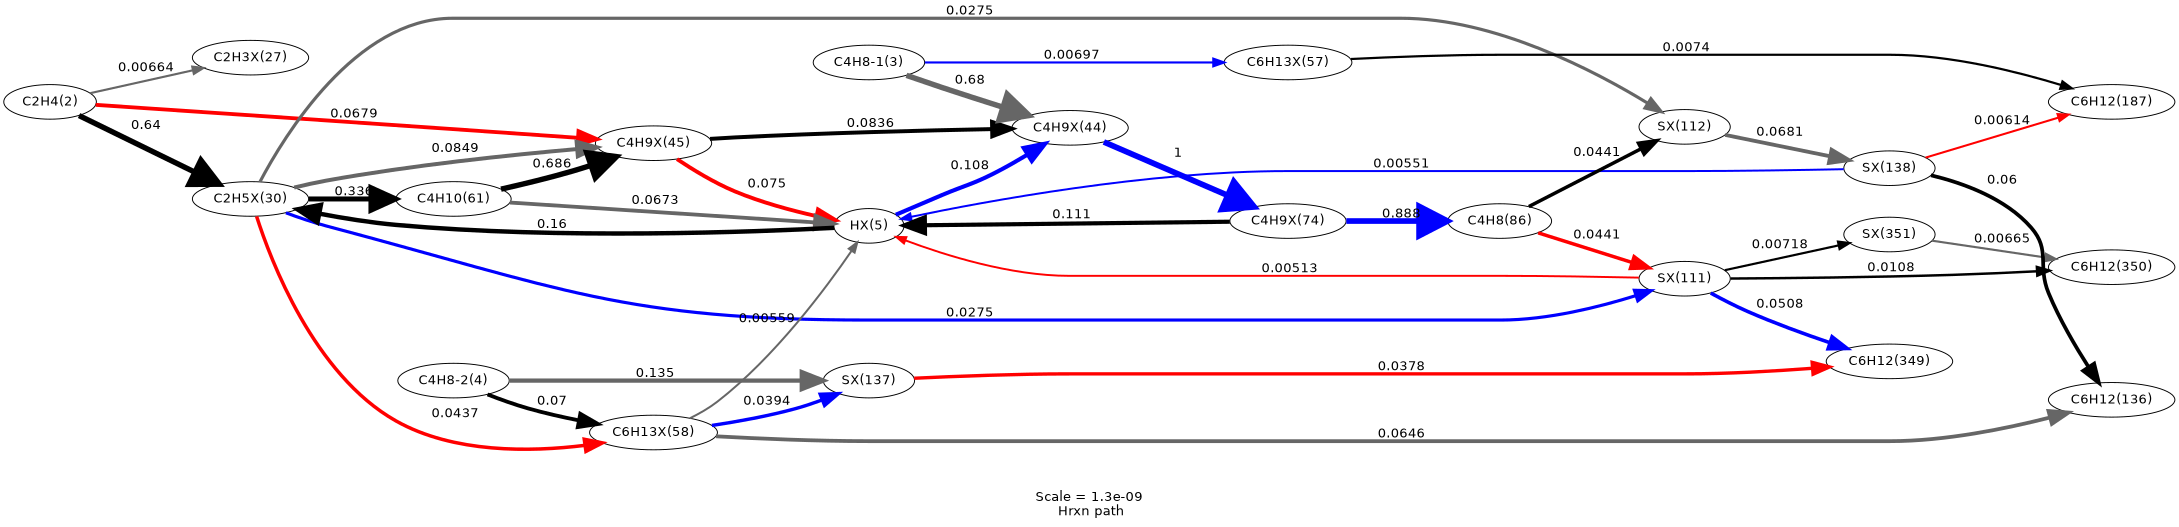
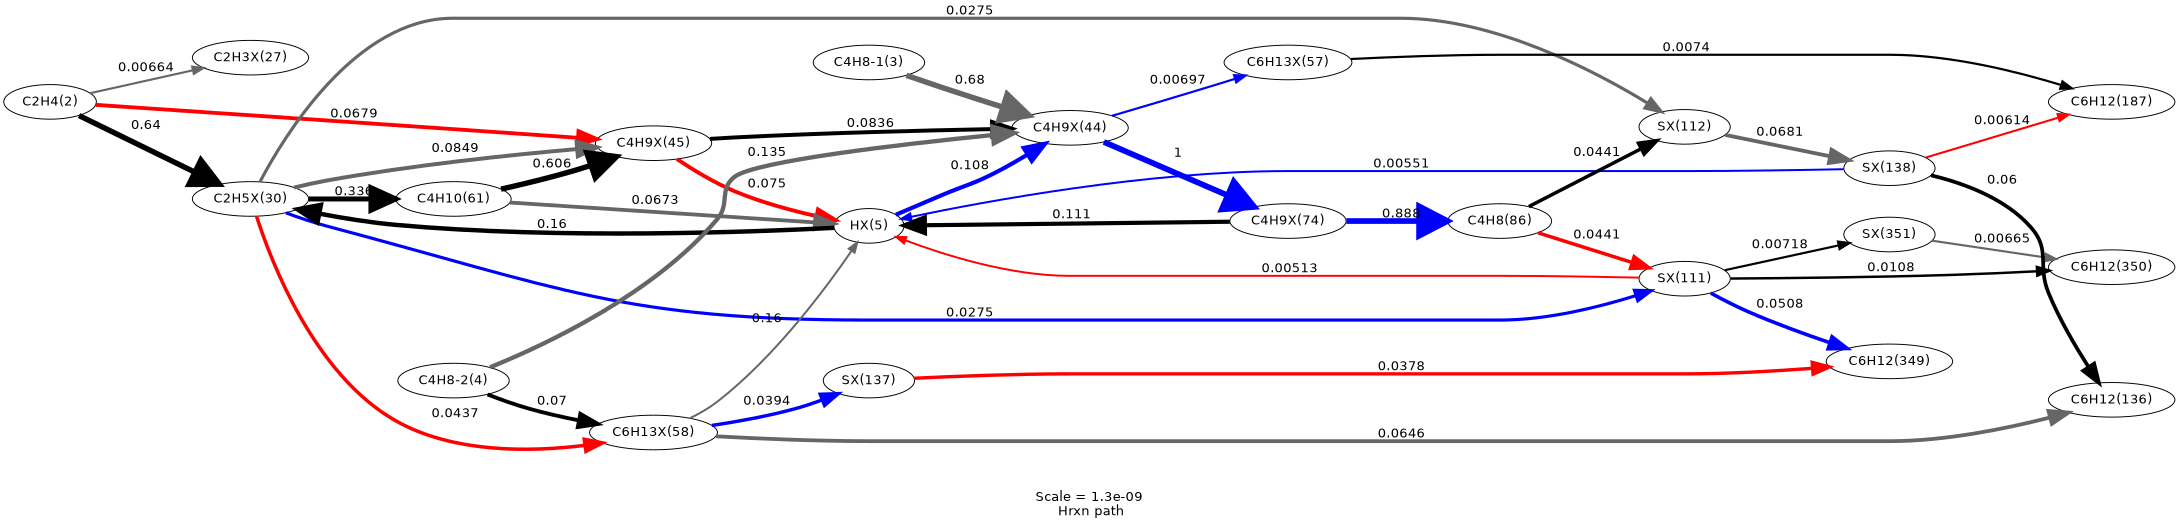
edge "C4H8-1(3)" -> "C6H13X(57)": now "C4H9X(44)" -> "C6H13X(57)"
edge "C4H10(61)" -> "C4H9X(45)": label " 0.686" -> " 0.606"
edge "C6H13X(58)" -> "HX(5)": label " 0.00559" -> " 0.16"
edge "C4H8-2(4)" -> "SX(137)": now "C4H8-2(4)" -> "C4H9X(44)"
